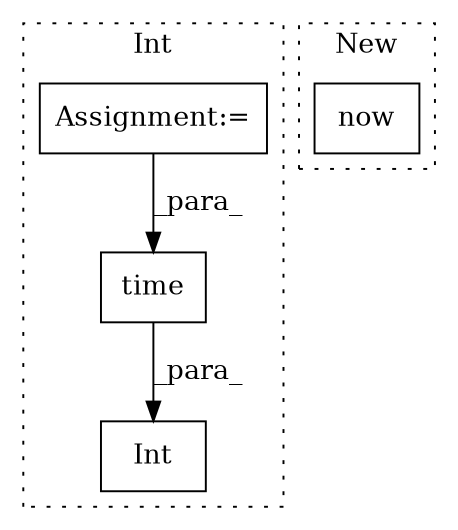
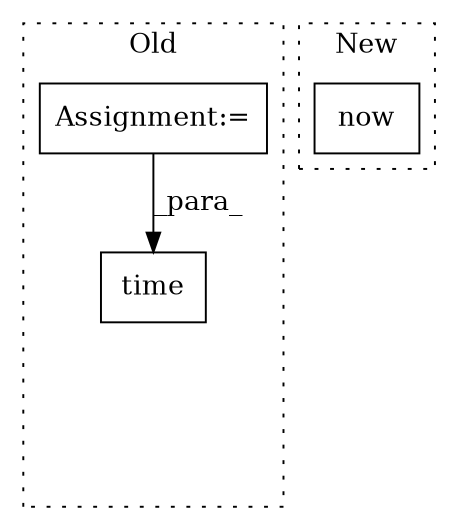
cluster "Int": label "Int" -> "Old"
node "Int": removed
